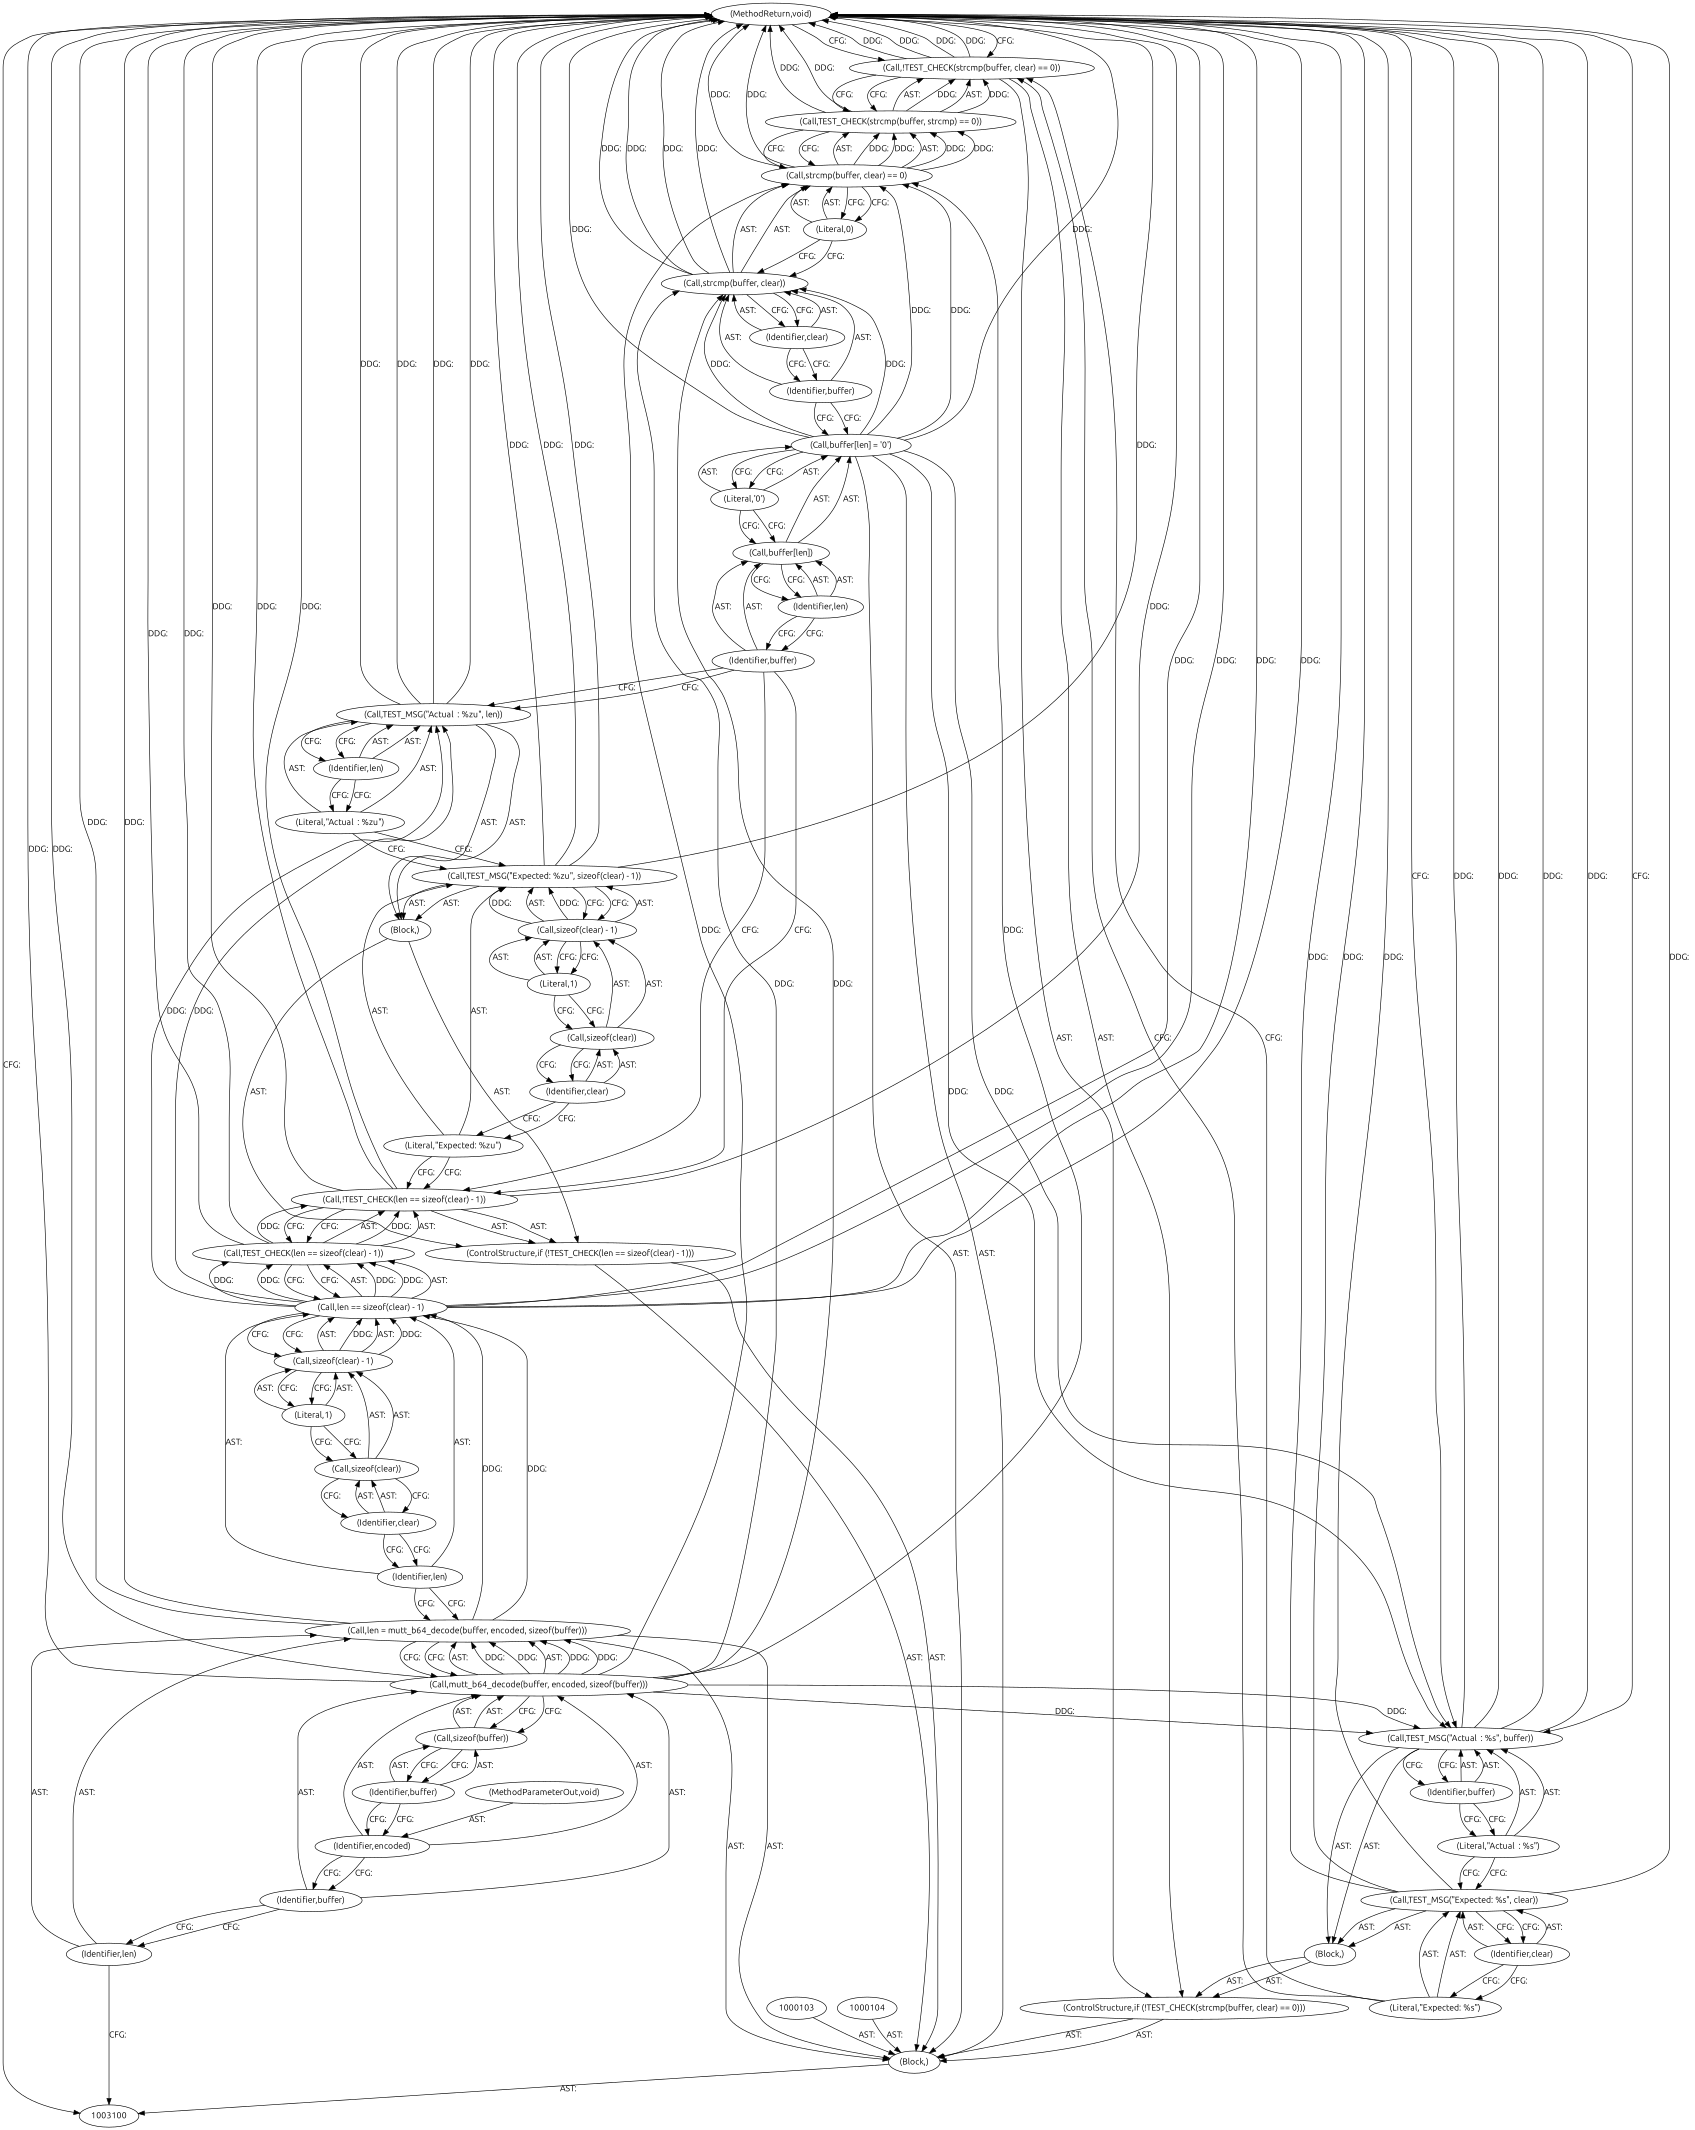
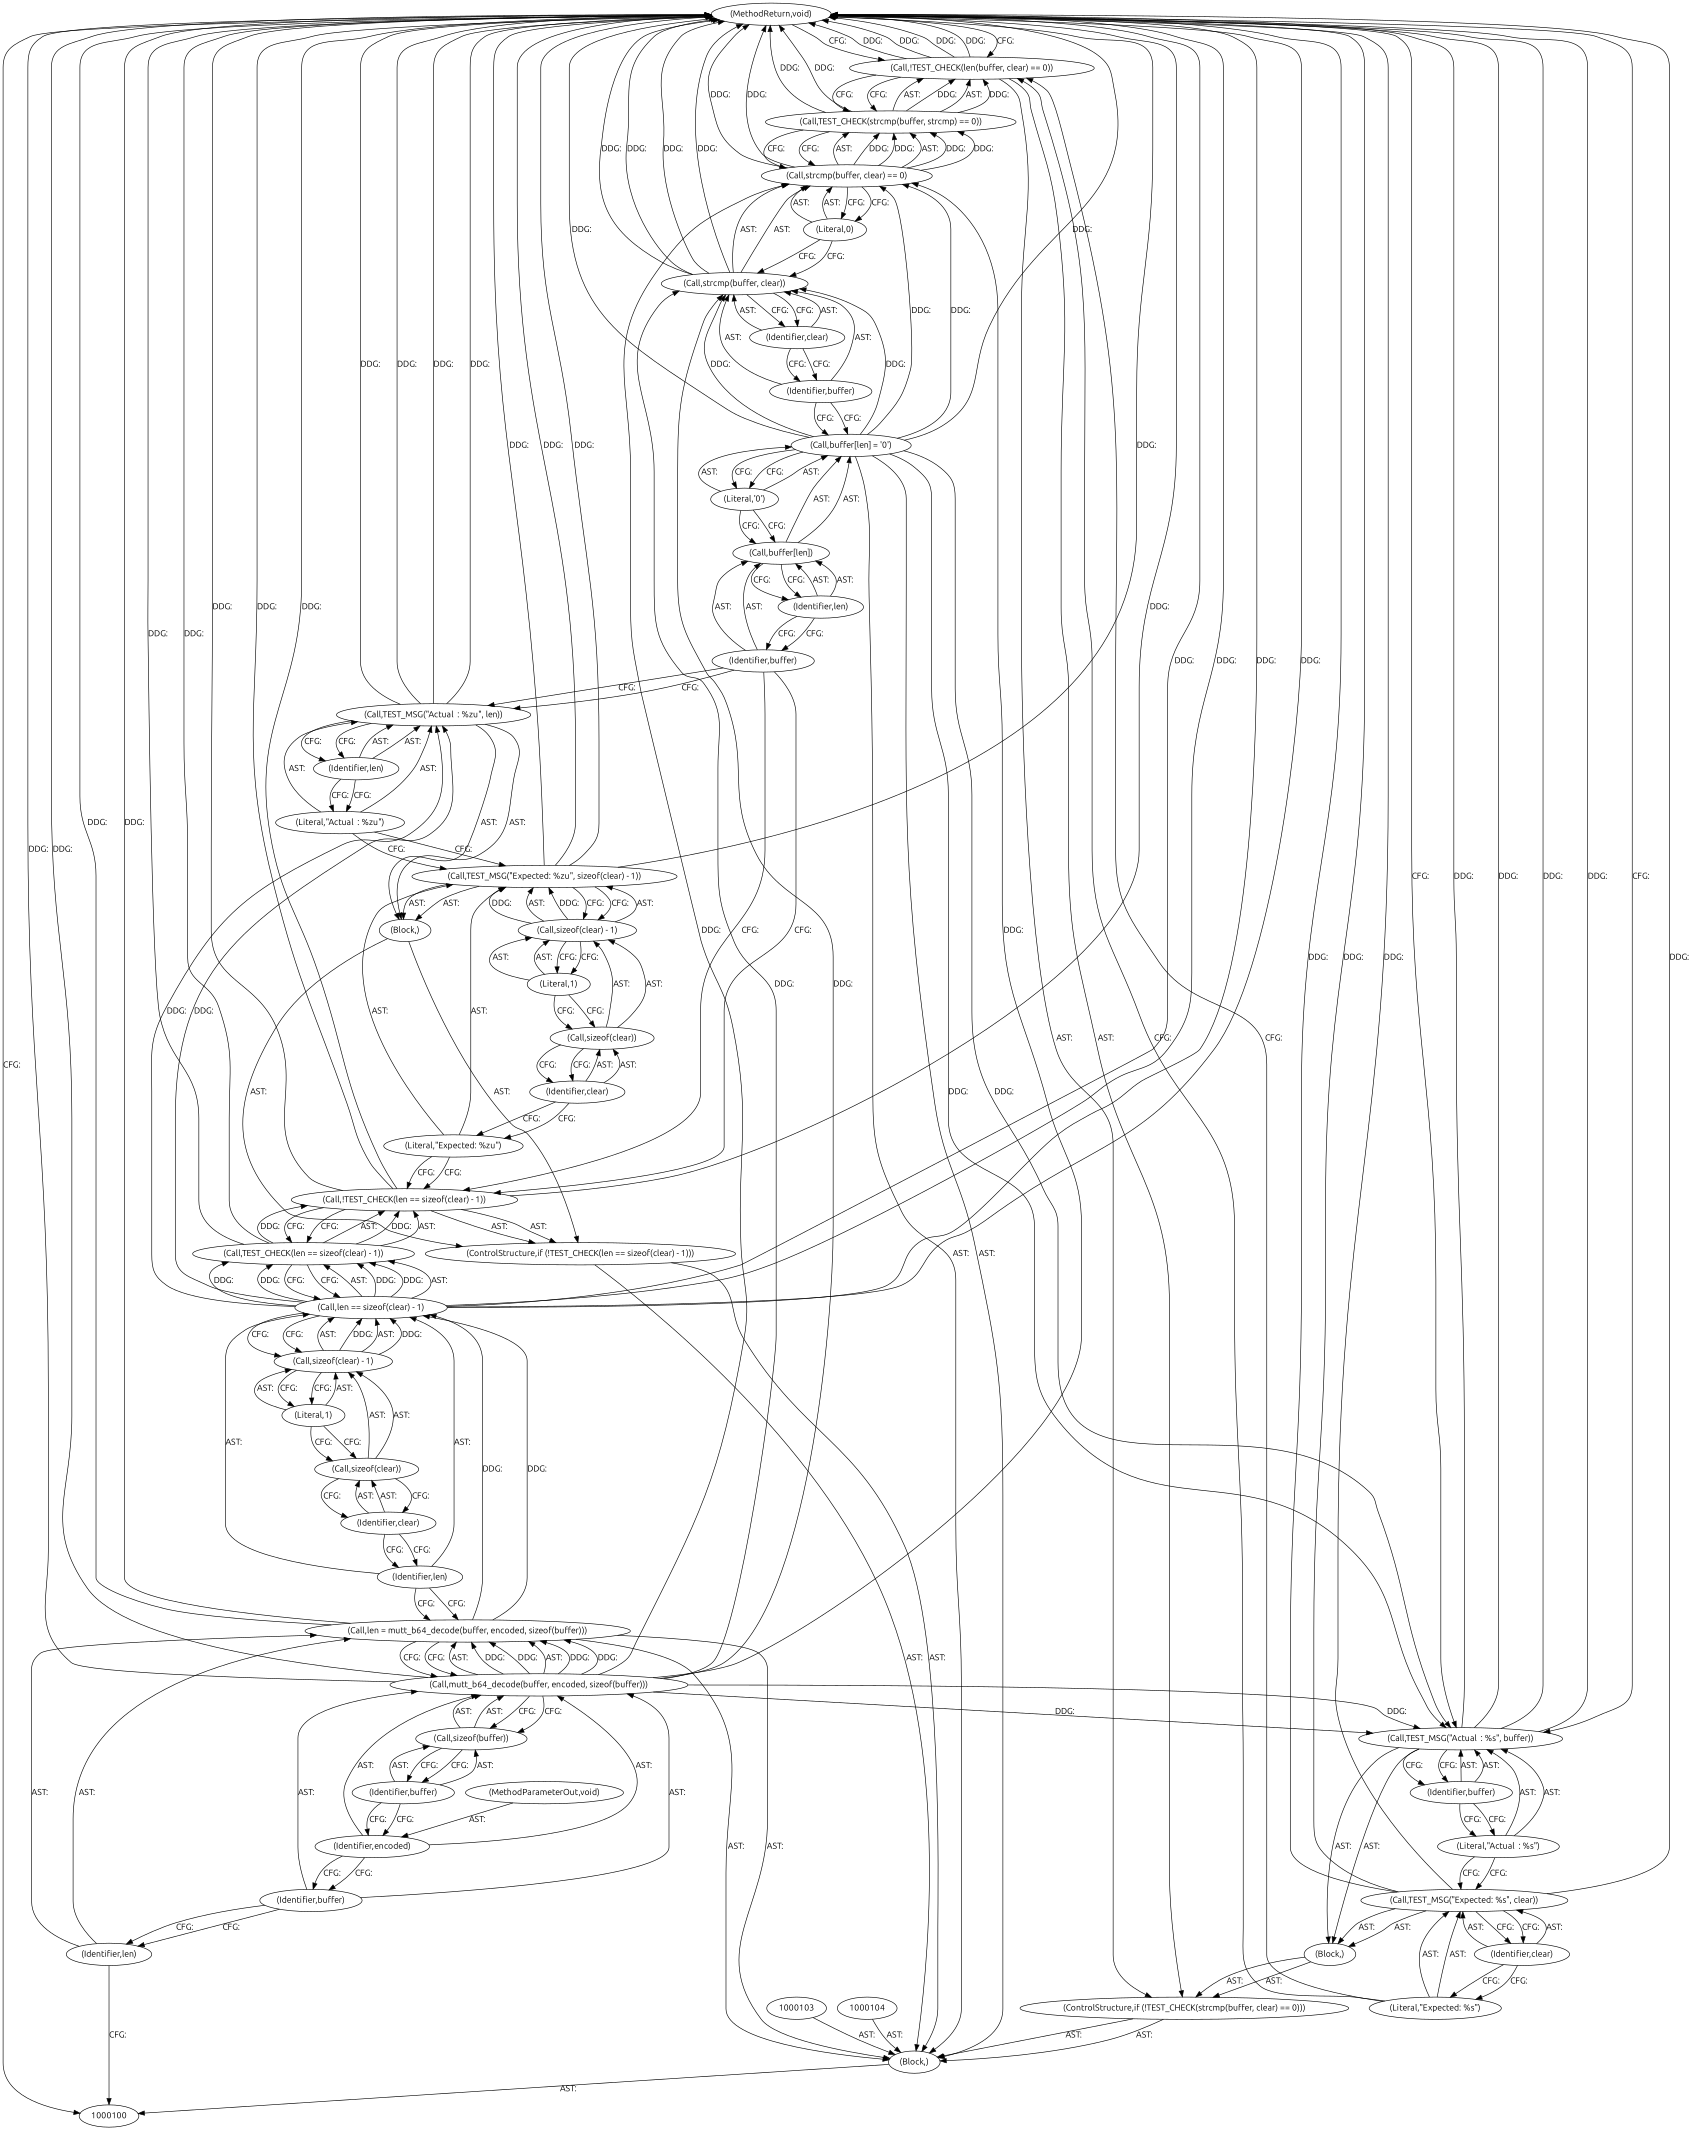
node "(Call,!TEST_CHECK(strcmp(buffer, clear) == 0))": label "(Call,!TEST_CHECK(strcmp(buffer, clear) == 0))" -> "(Call,!TEST_CHECK(len(buffer, clear) == 0))"
node "1003100": label "1003100" -> "1000100"
